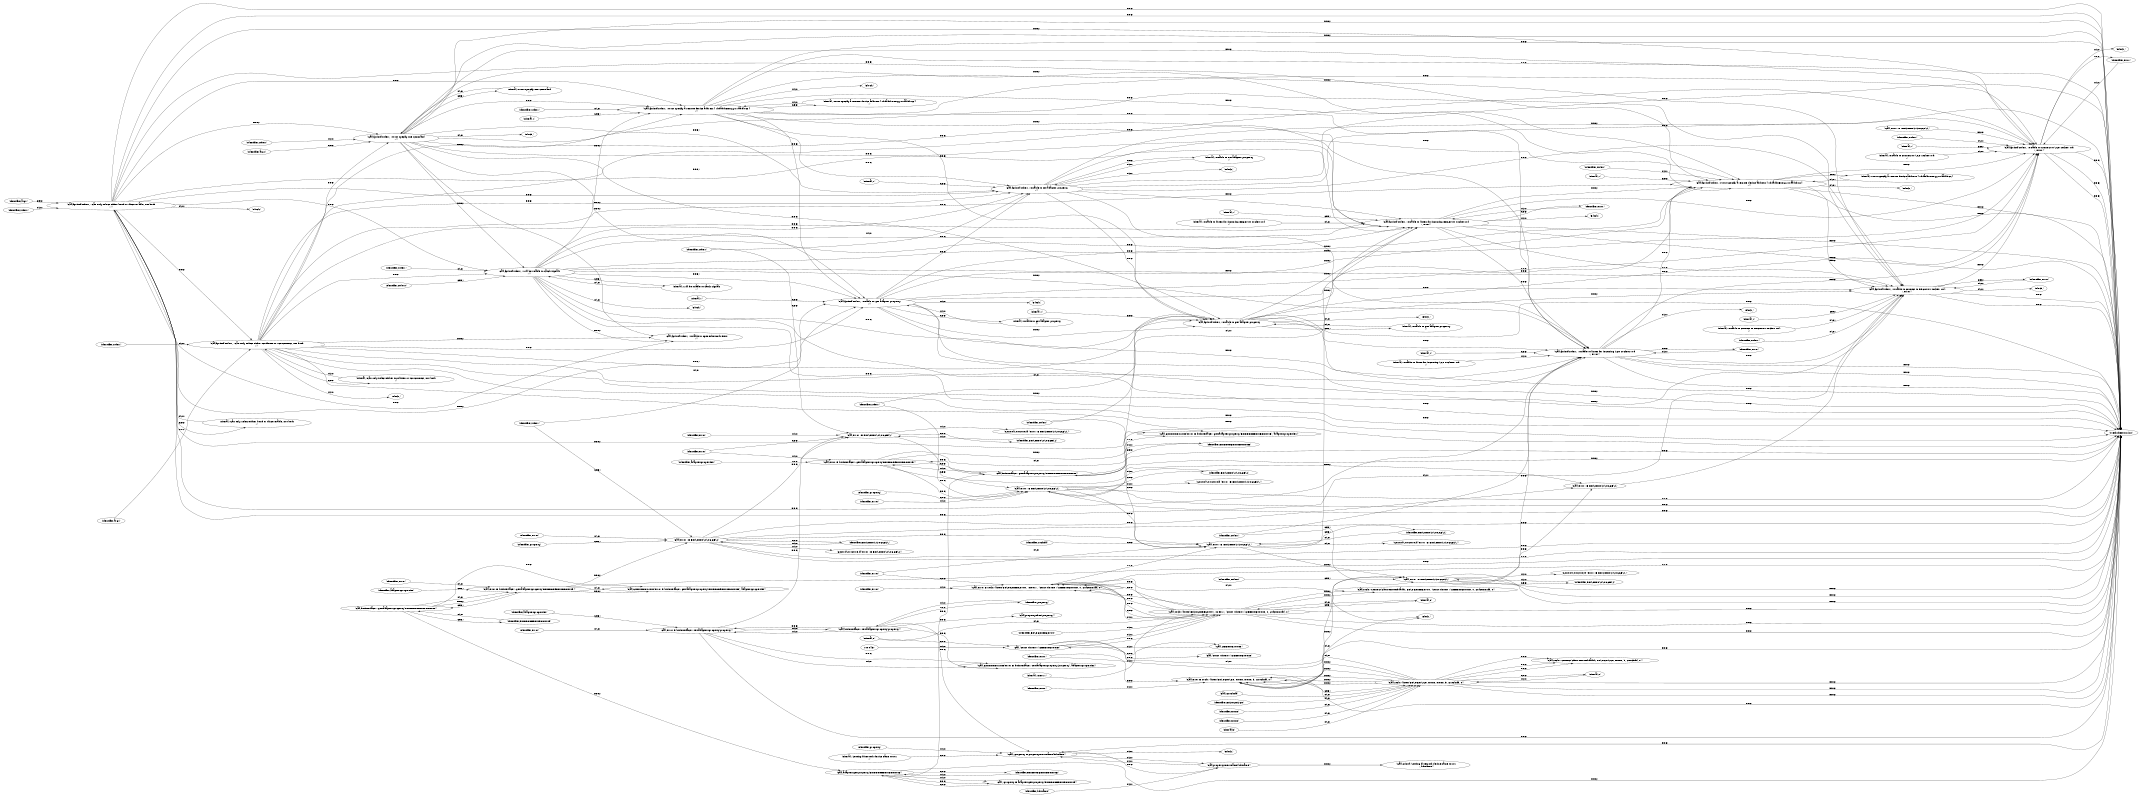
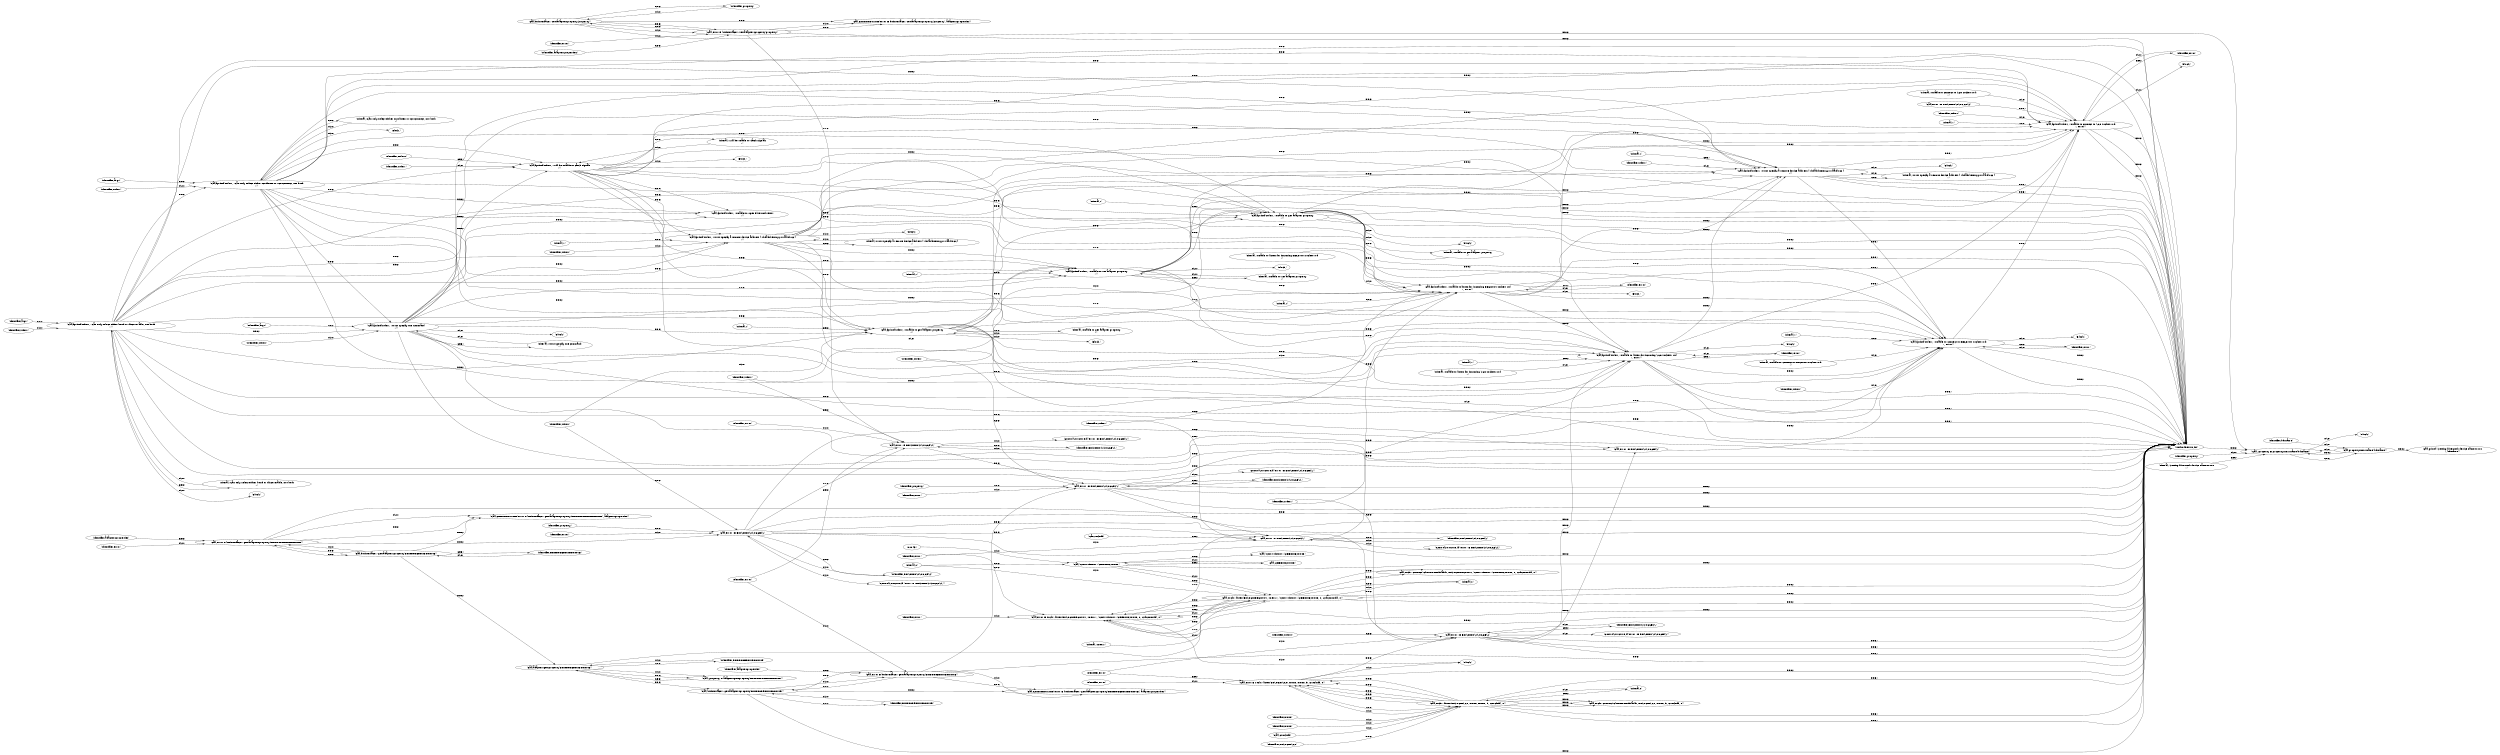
node "(Identifier,sock_fd)": label "(Identifier,sock_fd)" -> "(Can,sock_fd)"
node "(Call,property_free(property))": removed
edge "(Call,error = bt_interface->set_adapter_property(property))" -> "(Call,bt_interface->set_adapter_property(property))": label "AST: " -> "CFG: "
node "(Identifier,BTSOCK_RFCOMM)": removed
edge "(Identifier,BTSOCK_SCO)" -> "(Call,sock->listen(BTSOCK_SCO, NULL, NULL, 5, &sock_fd, 0))": label "AST: " -> "DDG: "
node "(Literal,5)": removed
edge "(Call,*property = property_new_name(bd_name))" -> "(MethodReturn,int)": reversed
edge "(Call,*property = property_new_name(bd_name))" -> "(Call,property_new_name(bd_name))": label "AST: " -> "CFG: "
